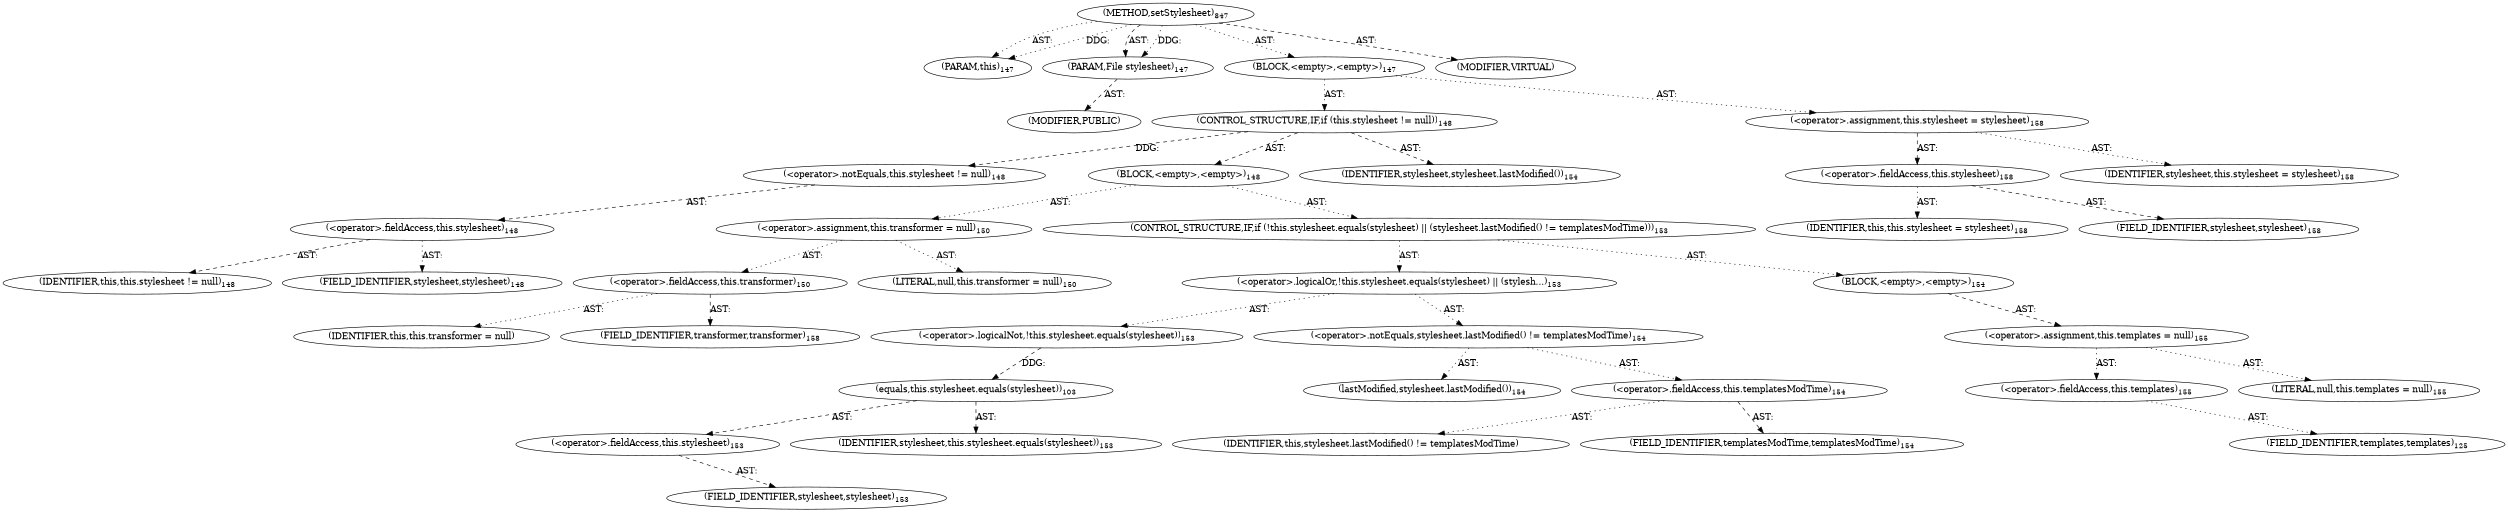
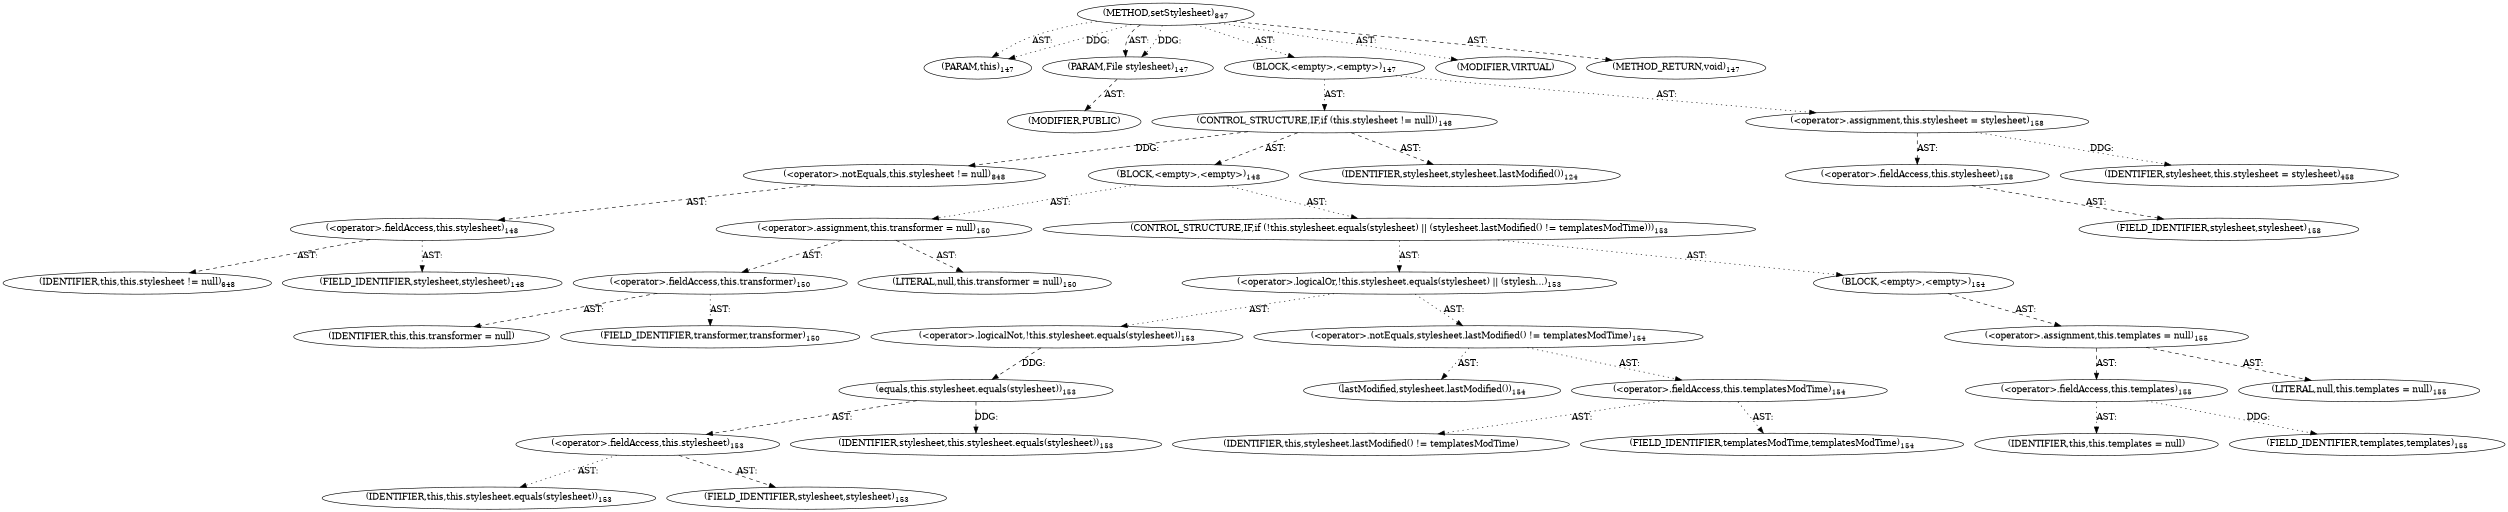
edge "(METHOD,setStylesheet)" -> "(MODIFIER,VIRTUAL)": style dashed -> dotted
node "(METHOD_RETURN,void)": added
edge "(<operator>.assignment,this.stylesheet = stylesheet)" -> "(IDENTIFIER,stylesheet,this.stylesheet = stylesheet)": label "AST: " -> "DDG: "
node "(<operator>.notEquals,this.stylesheet != null)": text "148" -> "848"
node "(IDENTIFIER,stylesheet,stylesheet.lastModified())": text "154" -> "124"
node "(IDENTIFIER,stylesheet,this.stylesheet = stylesheet)": text "158" -> "458"
node "(IDENTIFIER,this,this.stylesheet = stylesheet)": removed
edge "(<operator>.assignment,this.transformer = null)" -> "(<operator>.fieldAccess,this.transformer)": style dotted -> dashed
edge "(<operator>.assignment,this.transformer = null)" -> "(LITERAL,null,this.transformer = null)": style dotted -> dashed
node "(IDENTIFIER,this,this.stylesheet != null)": text "148" -> "648"
edge "(<operator>.fieldAccess,this.transformer)" -> "(FIELD_IDENTIFIER,transformer,transformer)": style dashed -> dotted
edge "(<operator>.fieldAccess,this.transformer)" -> "(IDENTIFIER,this,this.transformer = null)": style dotted -> dashed
node "(FIELD_IDENTIFIER,transformer,transformer)": text "158" -> "150"
edge "(<operator>.assignment,this.templates = null)" -> "(<operator>.fieldAccess,this.templates)": style dotted -> dashed
edge "(<operator>.assignment,this.templates = null)" -> "(LITERAL,null,this.templates = null)": style dotted -> dashed
node "(equals,this.stylesheet.equals(stylesheet))": text "103" -> "153"
edge "(<operator>.fieldAccess,this.templatesModTime)" -> "(FIELD_IDENTIFIER,templatesModTime,templatesModTime)": style dashed -> dotted
edge "(equals,this.stylesheet.equals(stylesheet))" -> "(IDENTIFIER,stylesheet,this.stylesheet.equals(stylesheet))": label "AST: " -> "DDG: "
edge "(<operator>.fieldAccess,this.templates)" -> "(FIELD_IDENTIFIER,templates,templates)": label "AST: " -> "DDG: "
node "(FIELD_IDENTIFIER,templates,templates)": text "125" -> "155"
node "(IDENTIFIER,this,this.templates = null)": added
node "(IDENTIFIER,this,this.stylesheet.equals(stylesheet))": added
